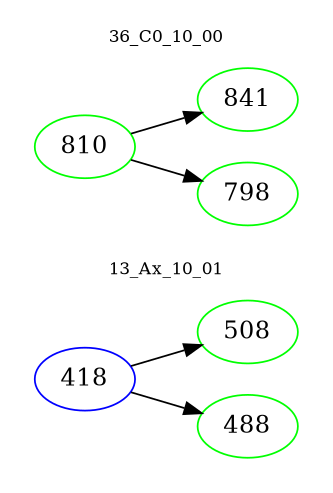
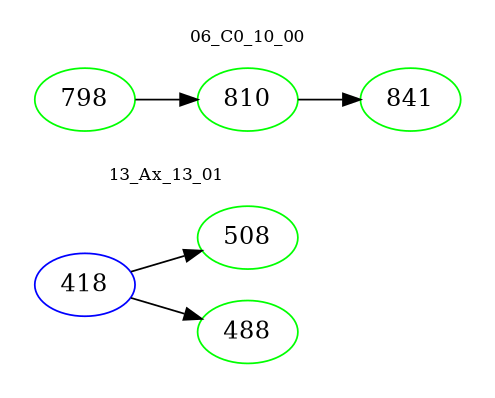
cluster "36_C0_10_00": label "36_C0_10_00" -> "06_C0_10_00"
edge "810" -> "798": reversed
cluster "13_Ax_10_01": label "13_Ax_10_01" -> "13_Ax_13_01"
